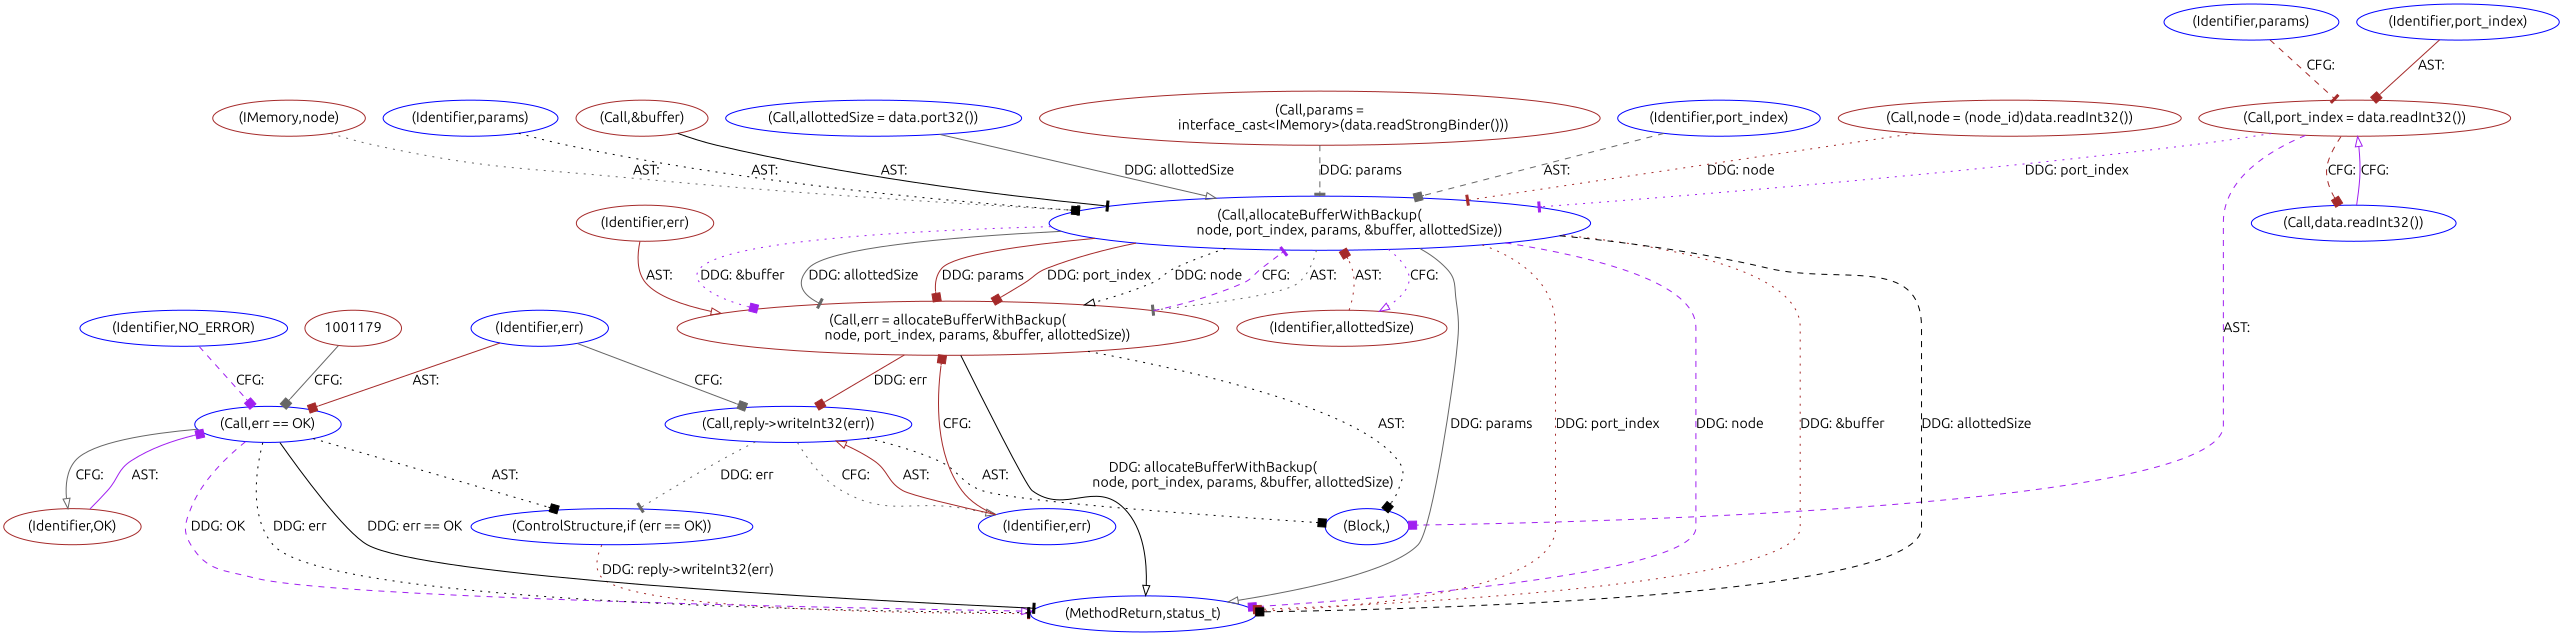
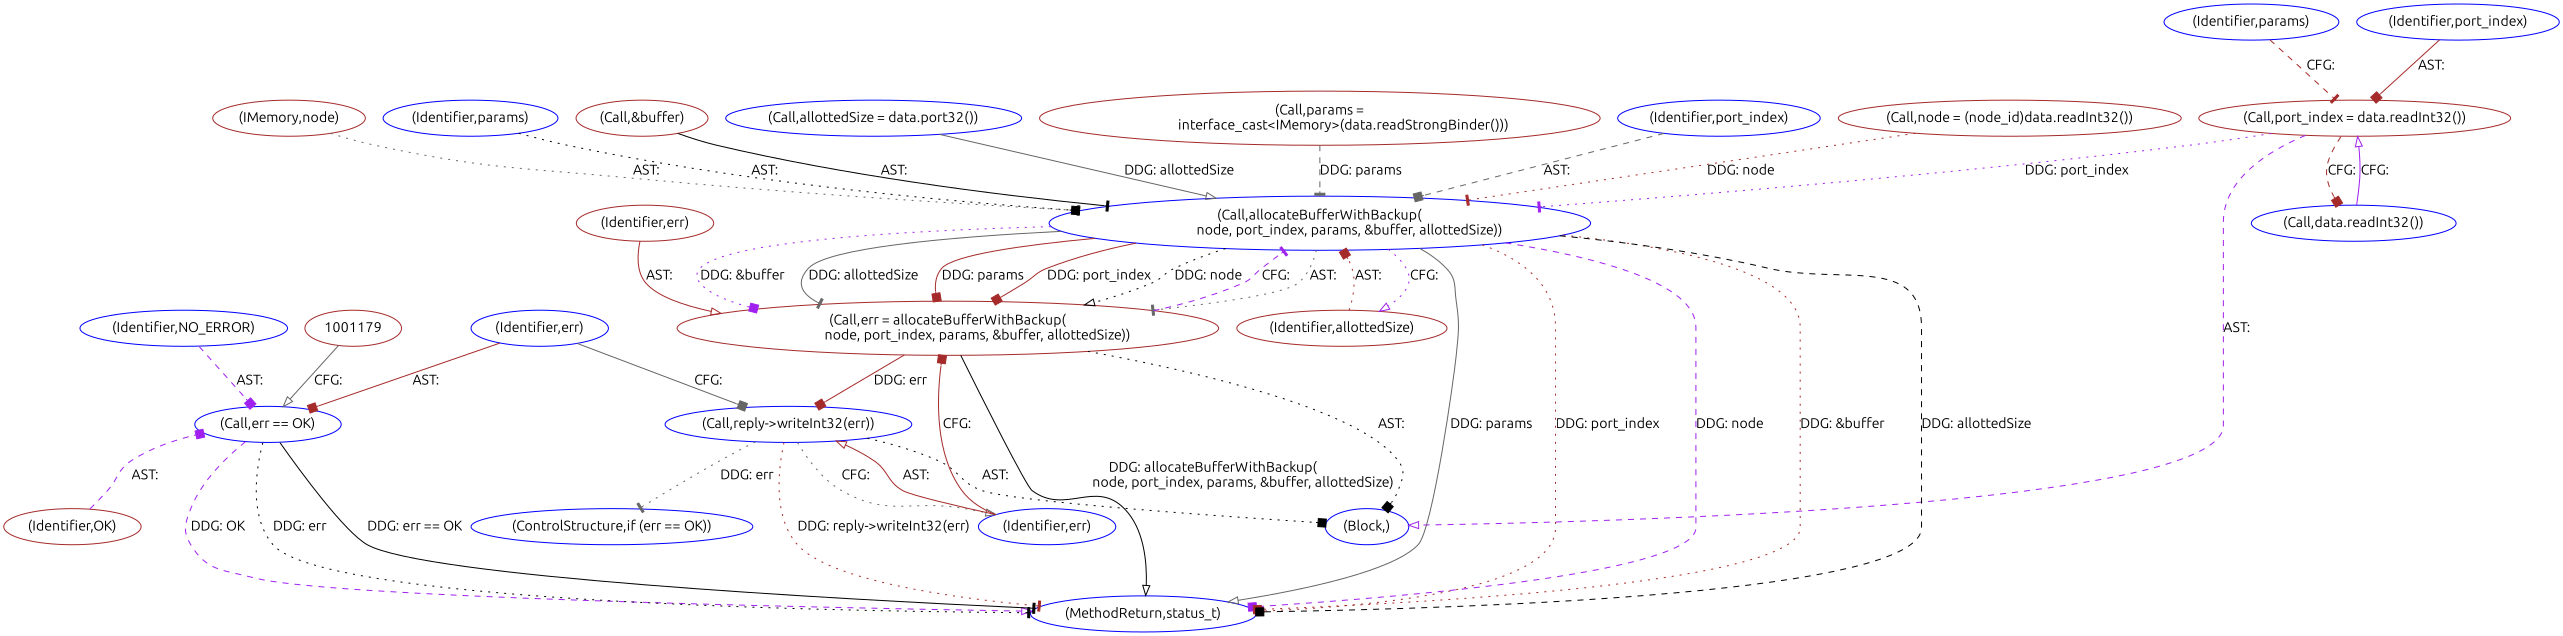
edge "1001179" -> "(Call,err == OK)": arrowhead box -> onormal
edge "(Identifier,NO_ERROR)" -> "(Call,err == OK)": label "CFG: " -> "AST: "
edge "(Call,err == OK)" -> "(Identifier,OK)": removed, label "CFG:"
edge "(Identifier,OK)" -> "(Call,err == OK)": style solid -> dashed
edge "(Call,err == OK)" -> "(ControlStructure,if (err == OK))": removed, label "AST:"
edge "(Call,port_index = data.readInt32())" -> "(Block,)": arrowhead box -> onormal
edge "(ControlStructure,if (err == OK))" -> "(MethodReturn,status_t)": now "(Call,reply->writeInt32(err))" -> "(MethodReturn,status_t)"
